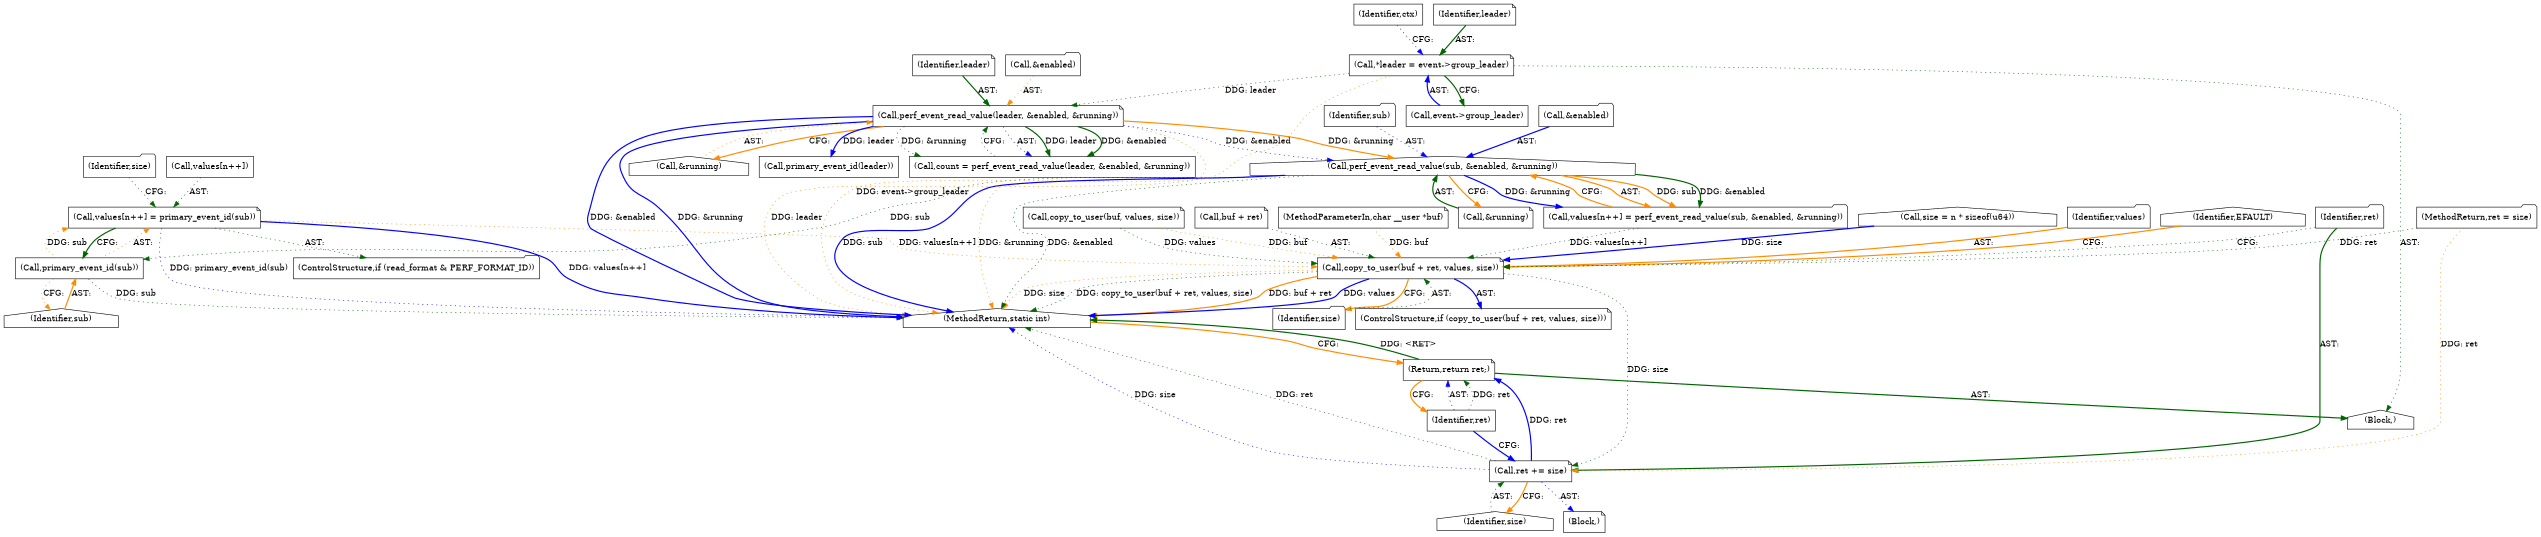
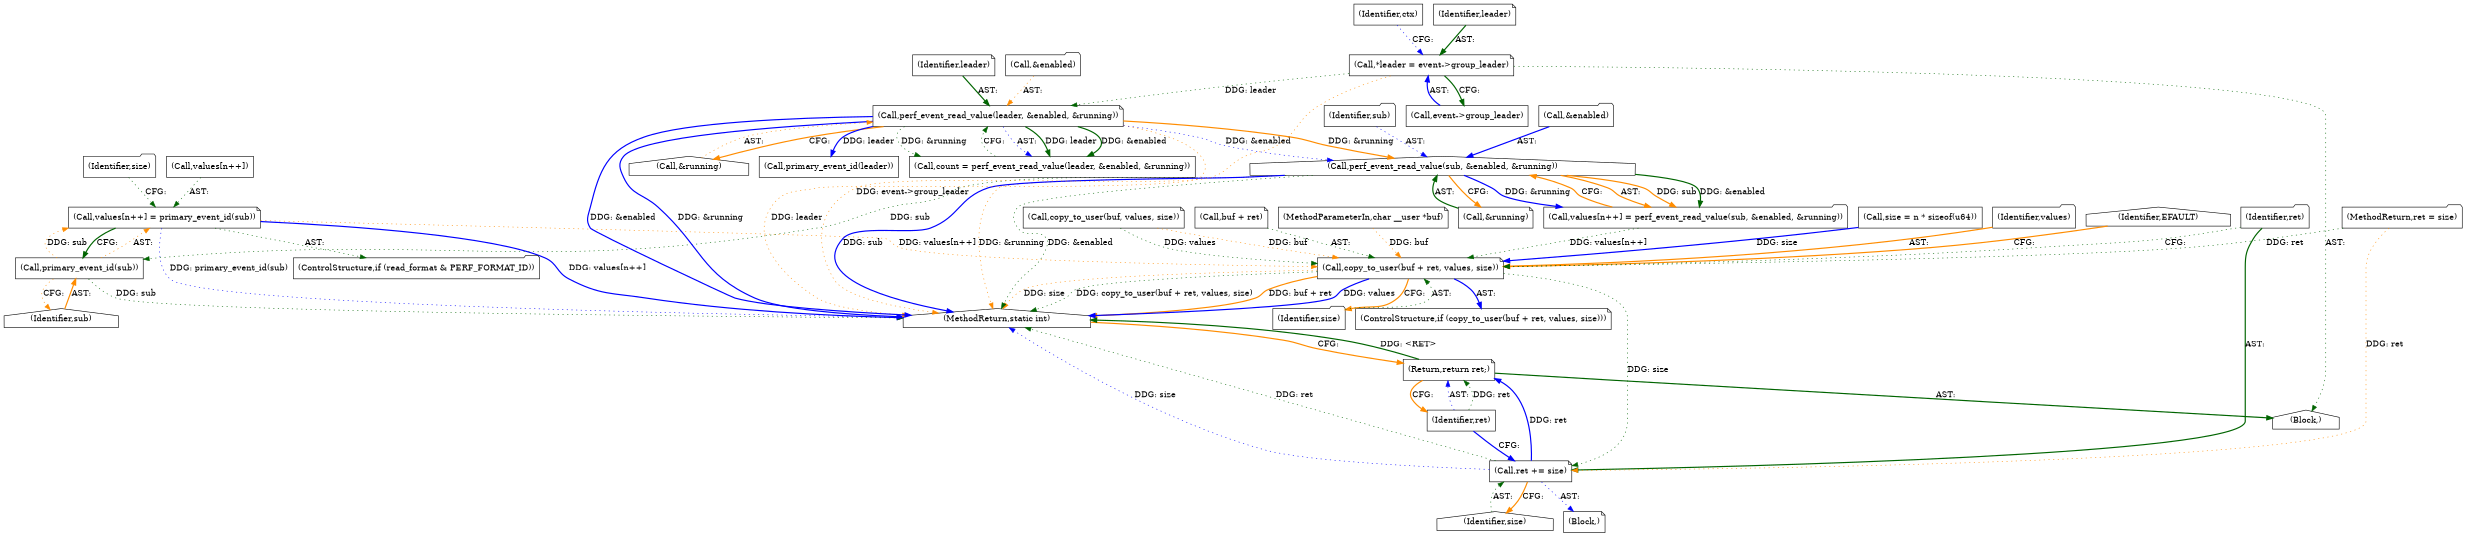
node "(Call,size = n * sizeof(u64))": shape house -> box
